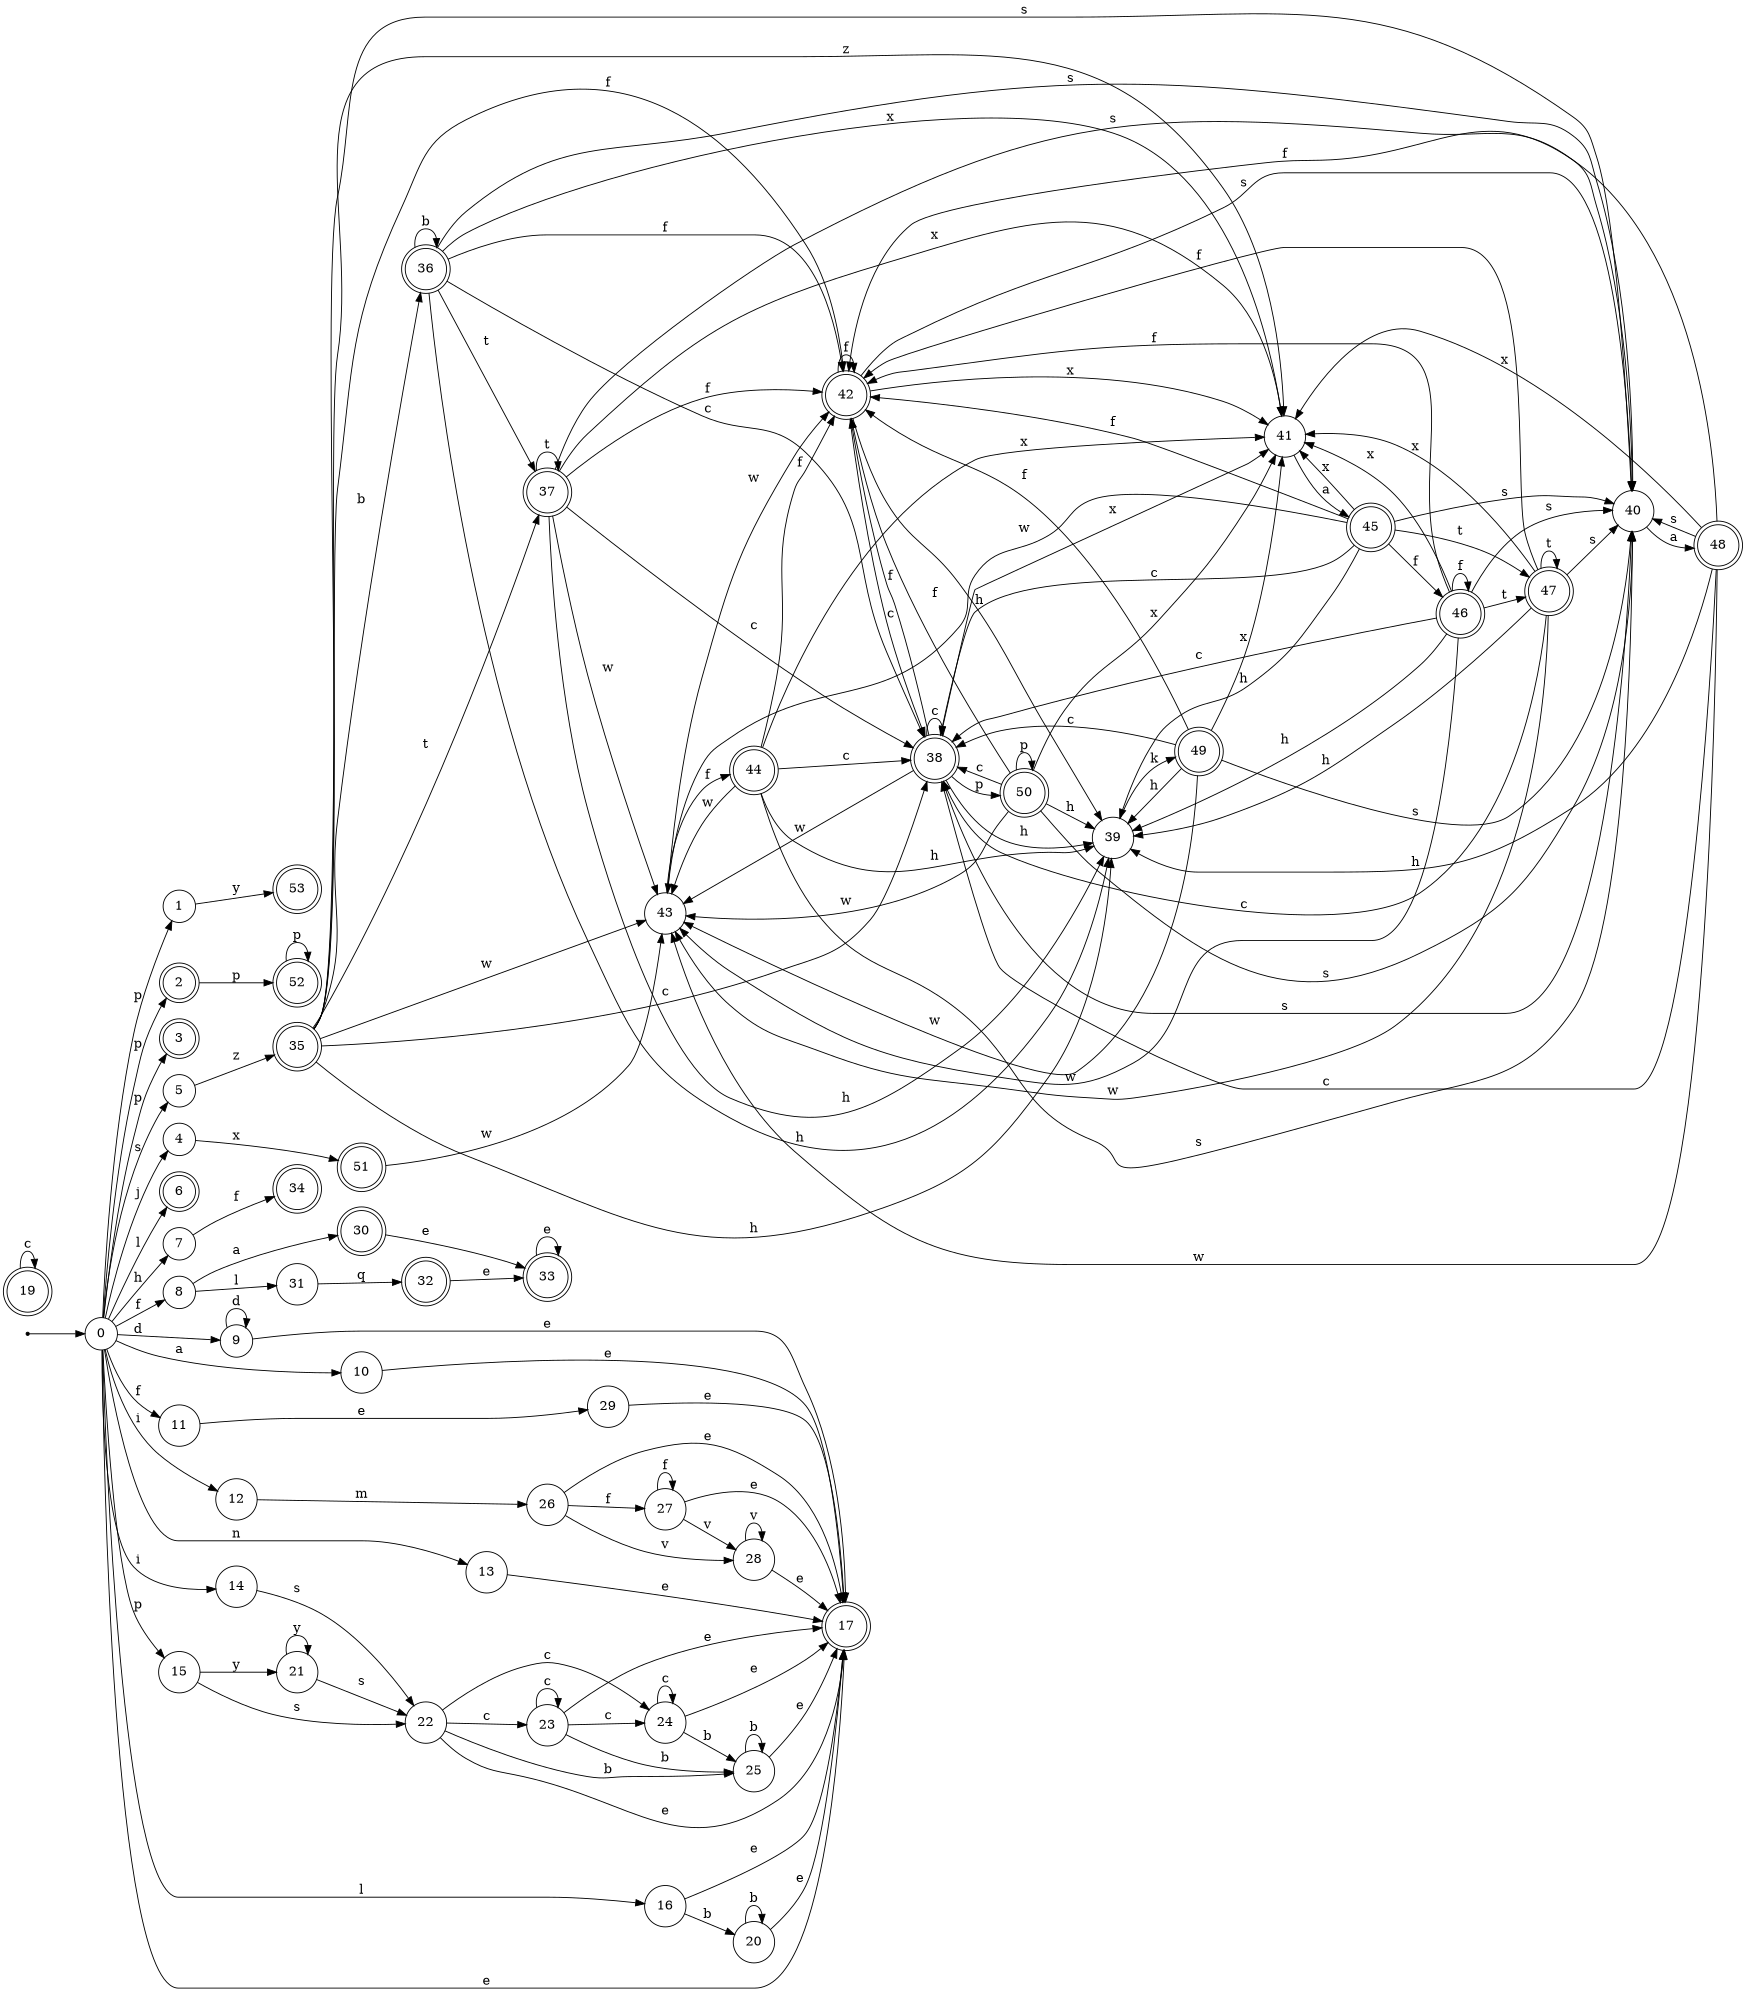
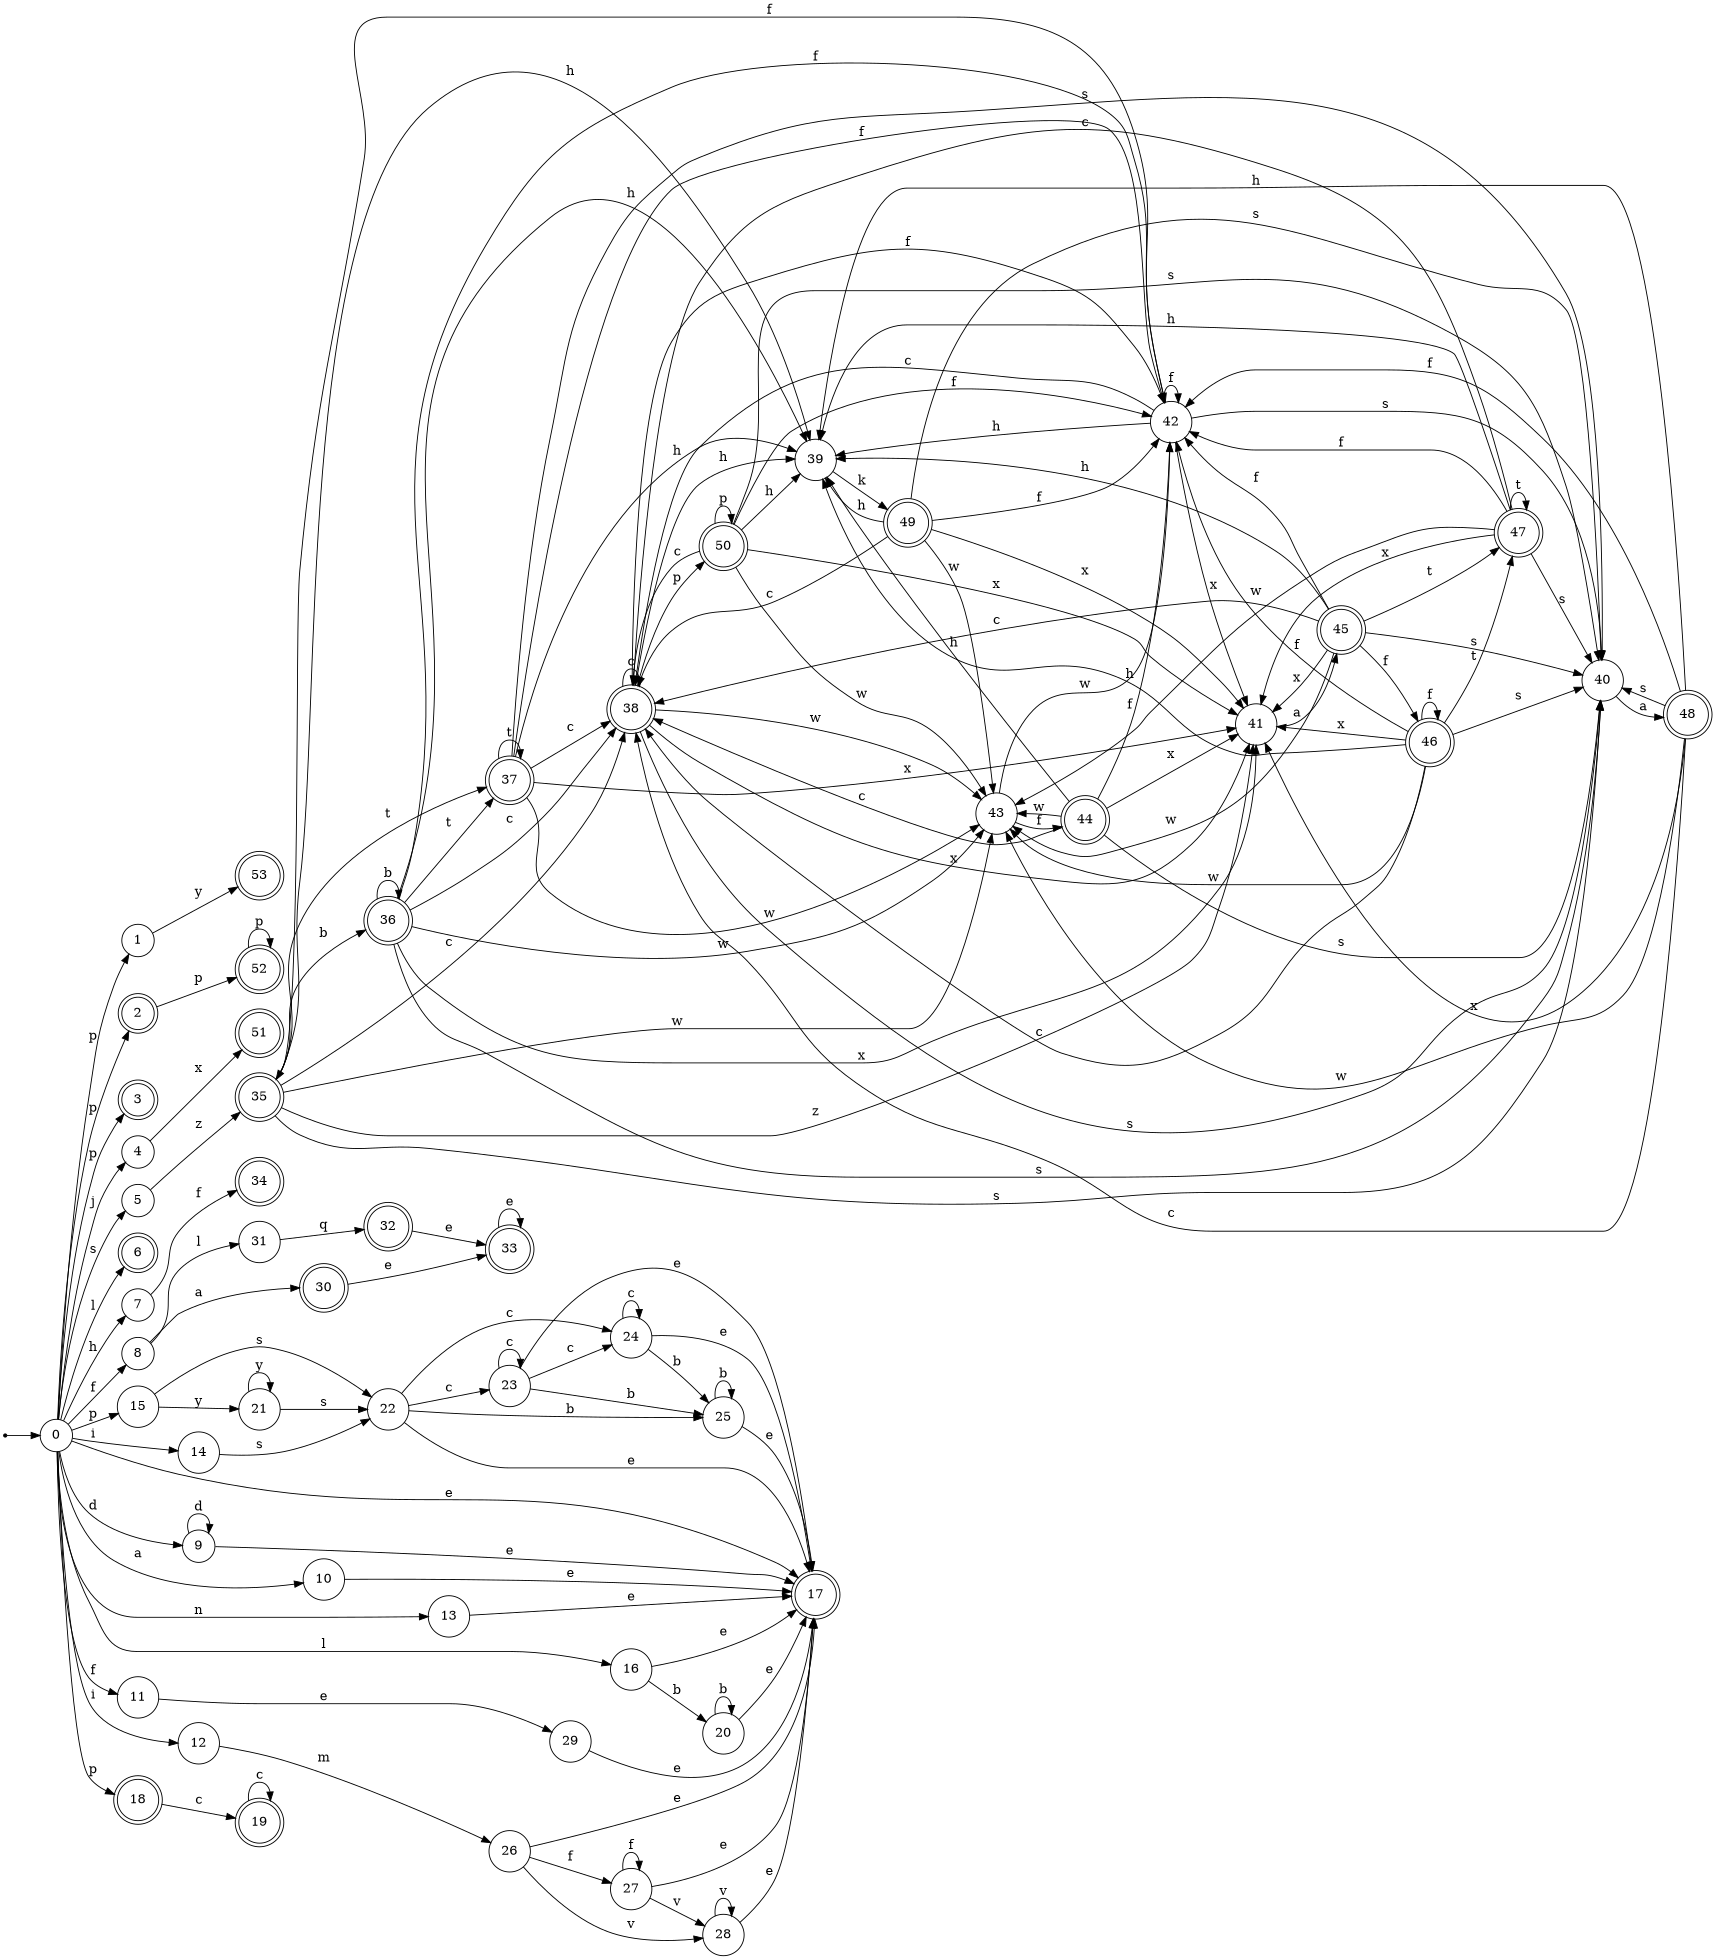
edge "35" -> "42": reversed
node "42": shape doublecircle -> circle
edge "51" -> "43": now "36" -> "43"
node "18": added
